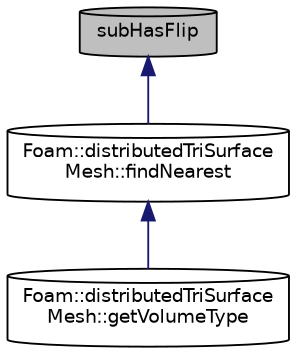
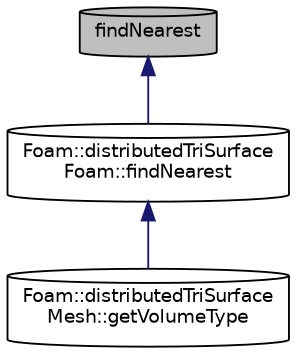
node "subHasFlip": label "subHasFlip" -> "findNearest"
node "Foam::distributedTriSurface Mesh::findNearest": label "Foam::distributedTriSurface Mesh::findNearest" -> "Foam::distributedTriSurface Foam::findNearest"
